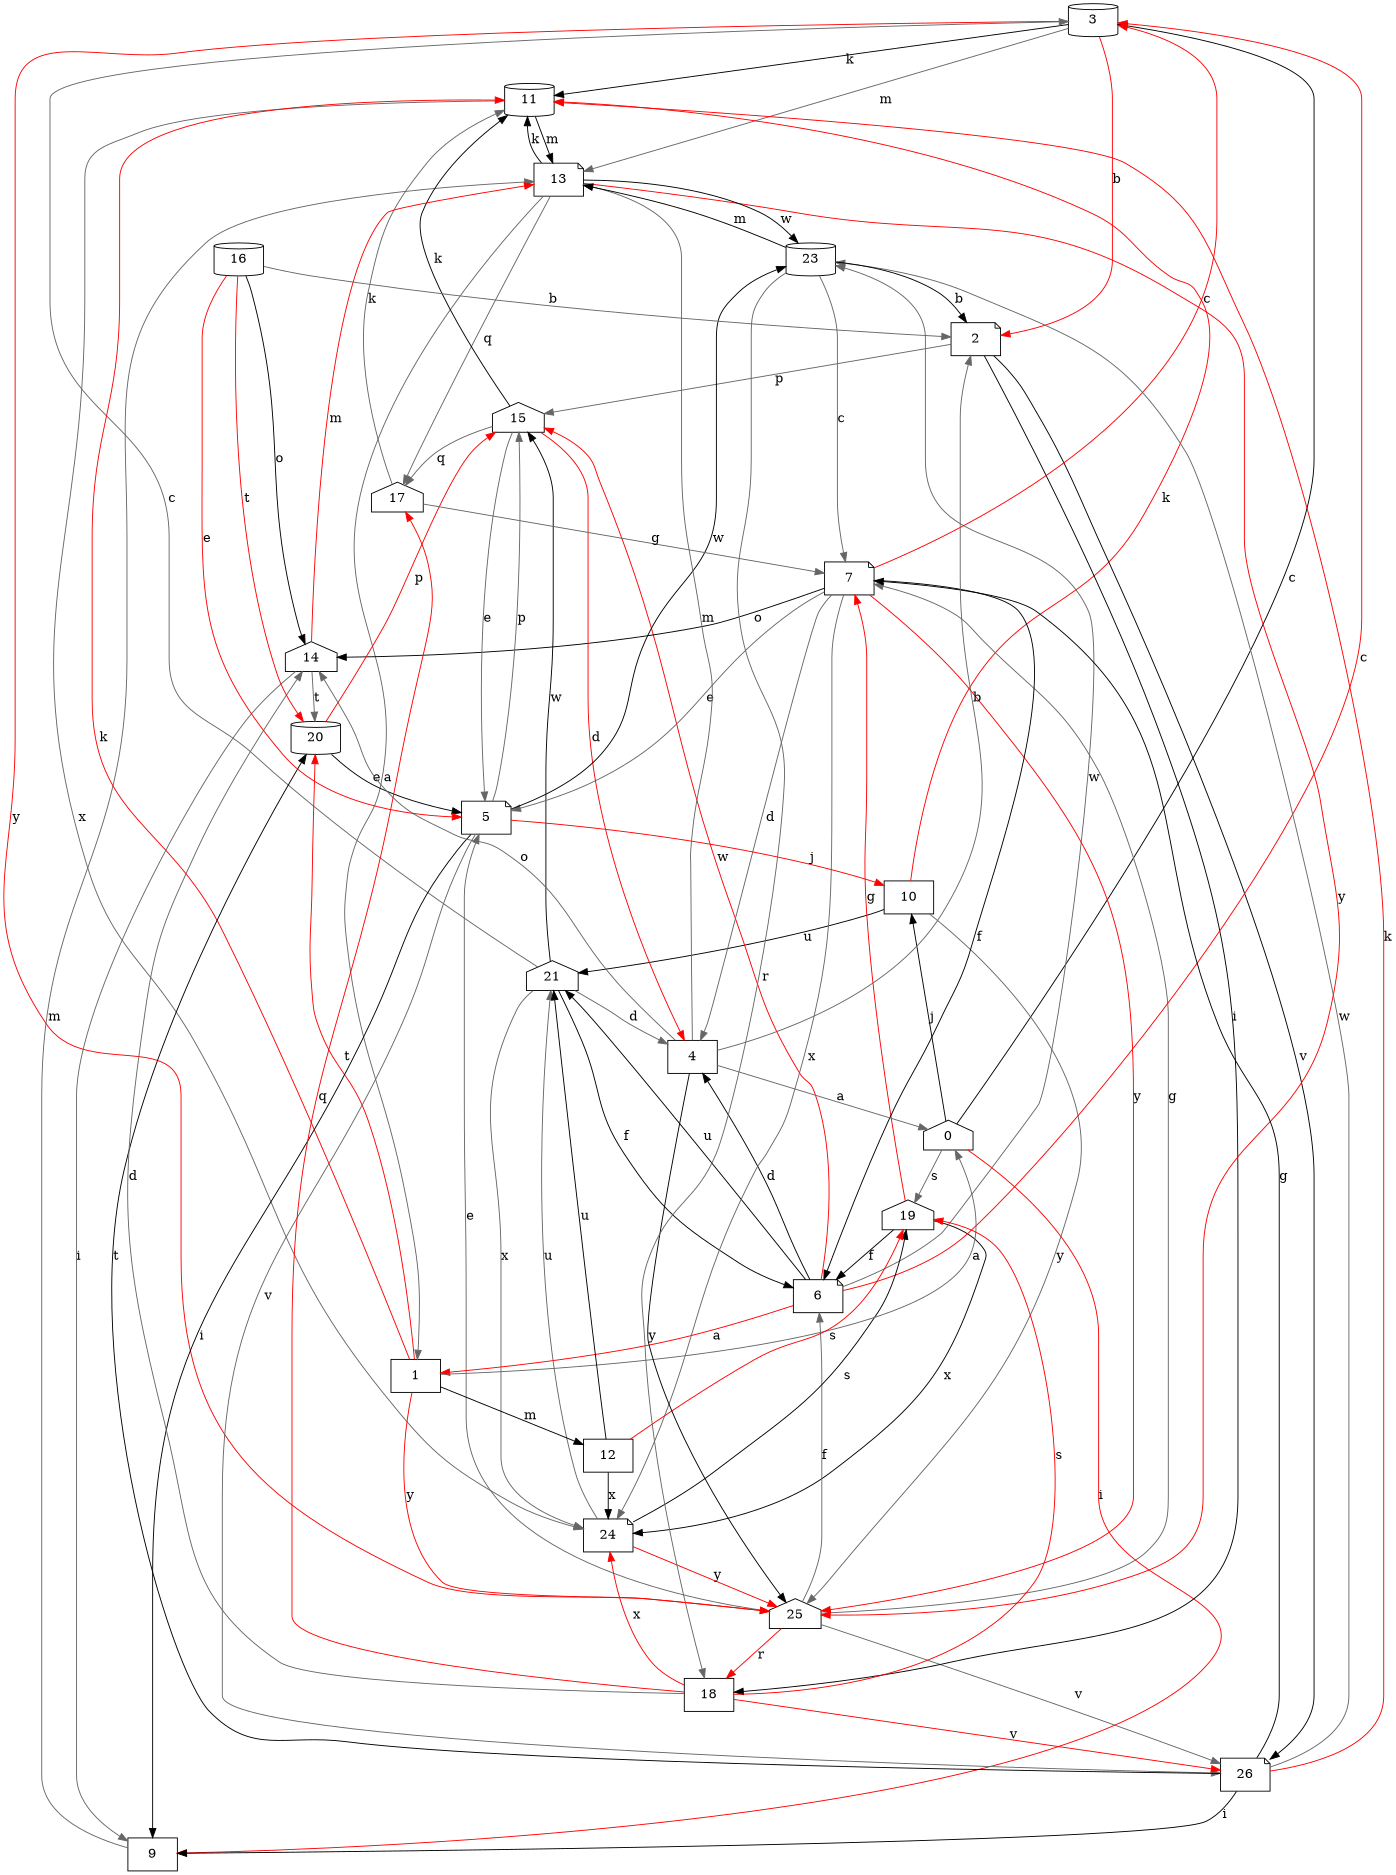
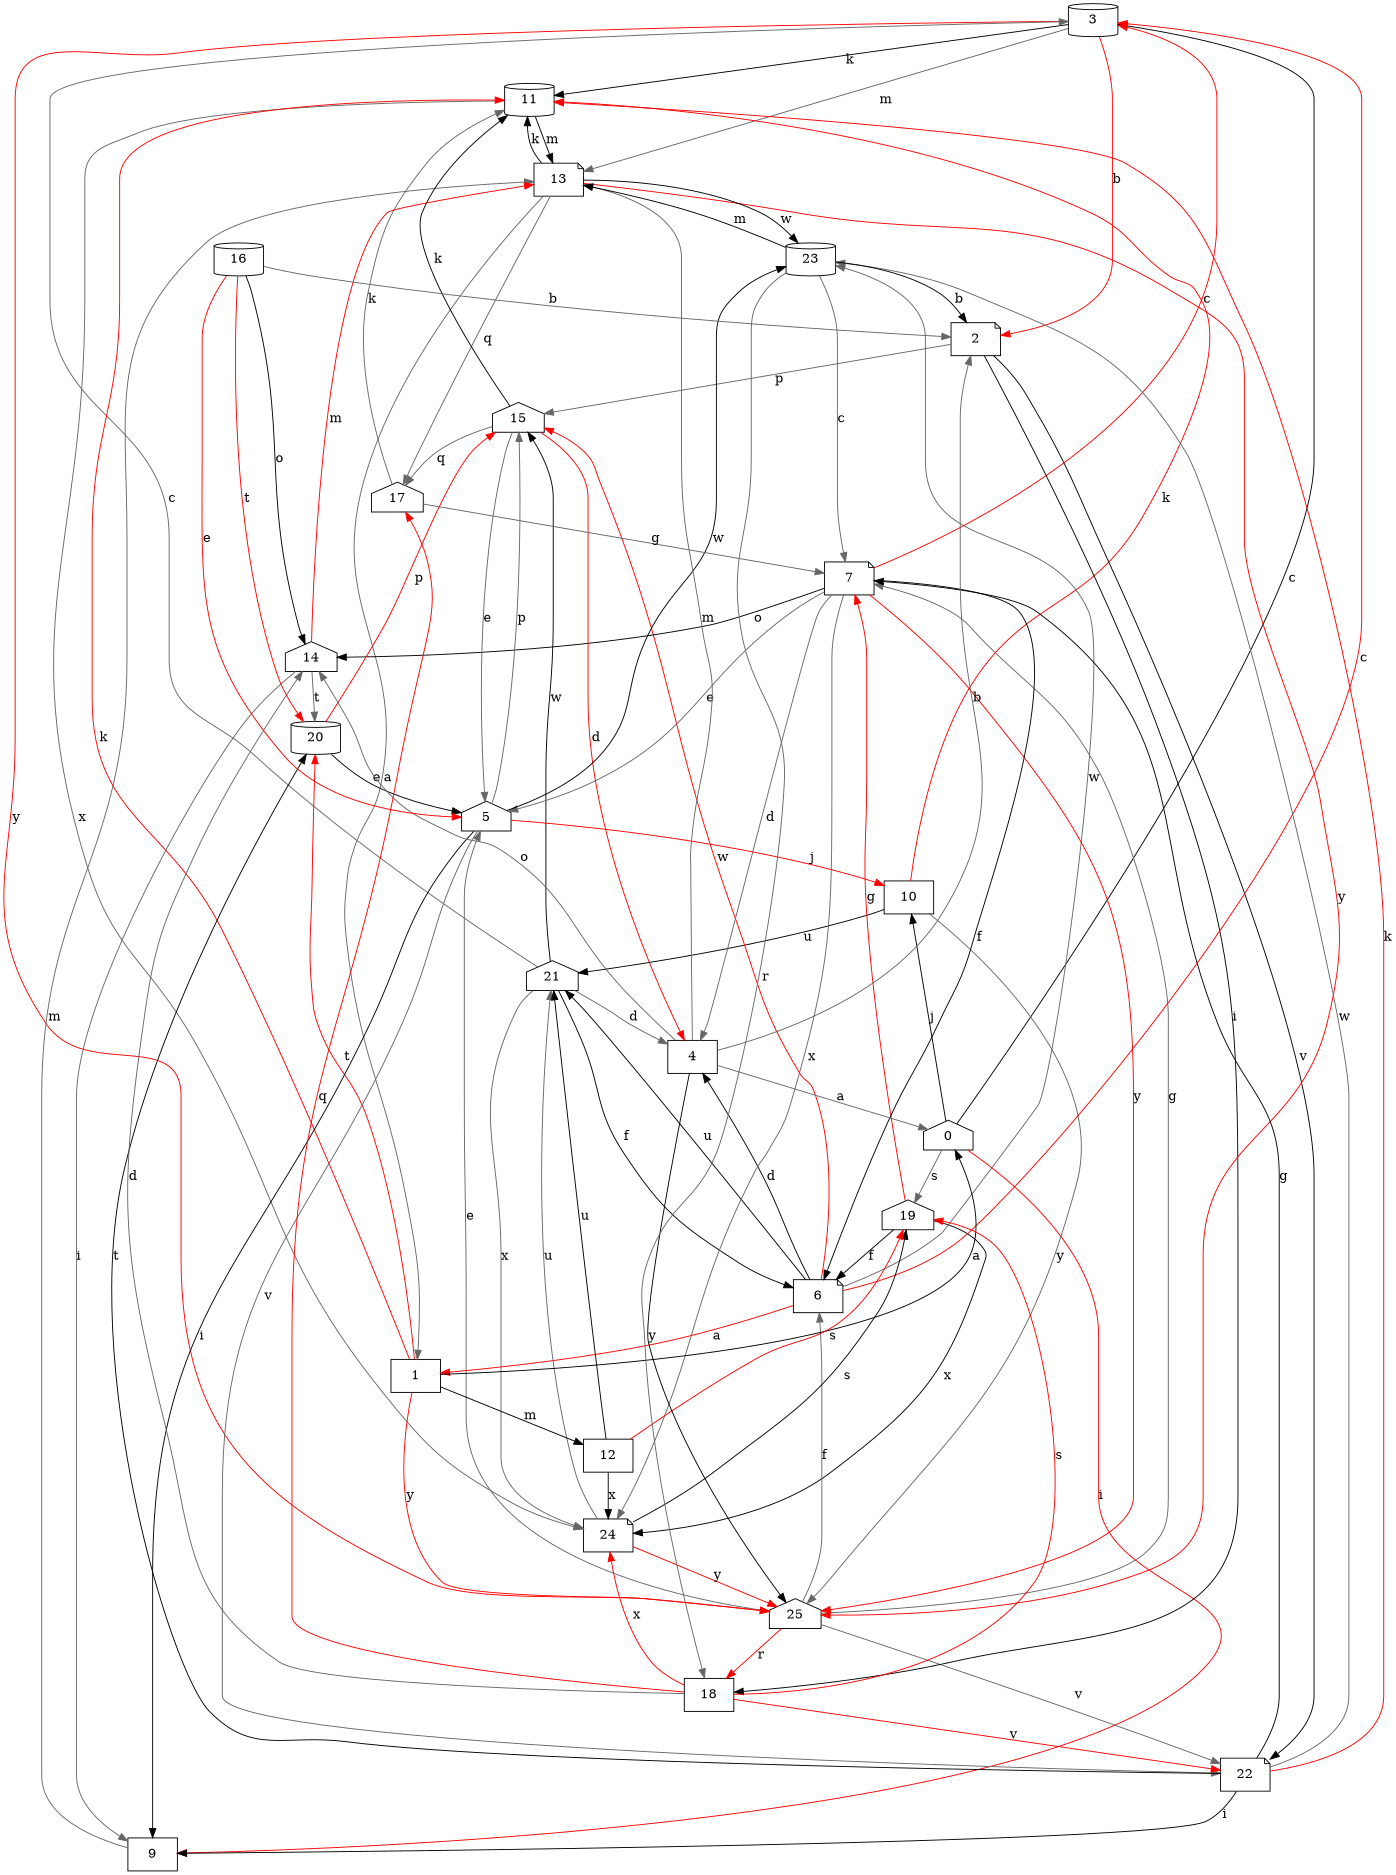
node "5": shape note -> house
edge "1" -> "0": color gray40 -> black
node "26": label "26" -> "22"
